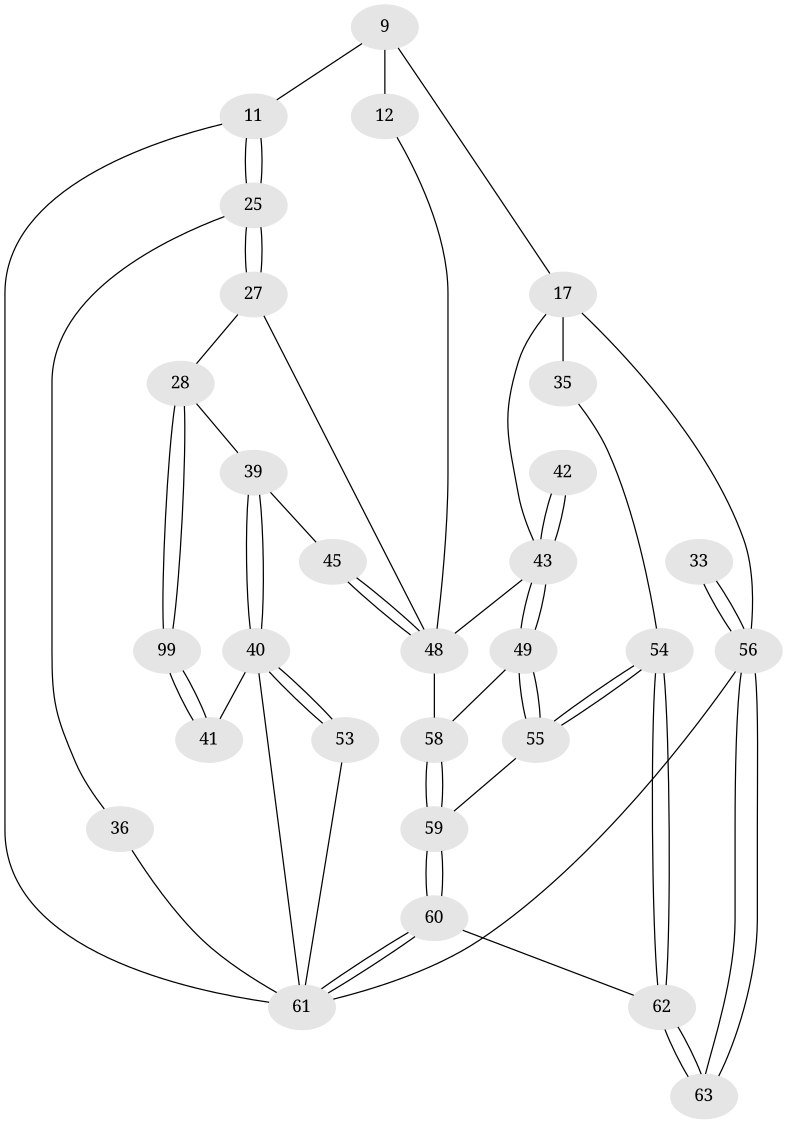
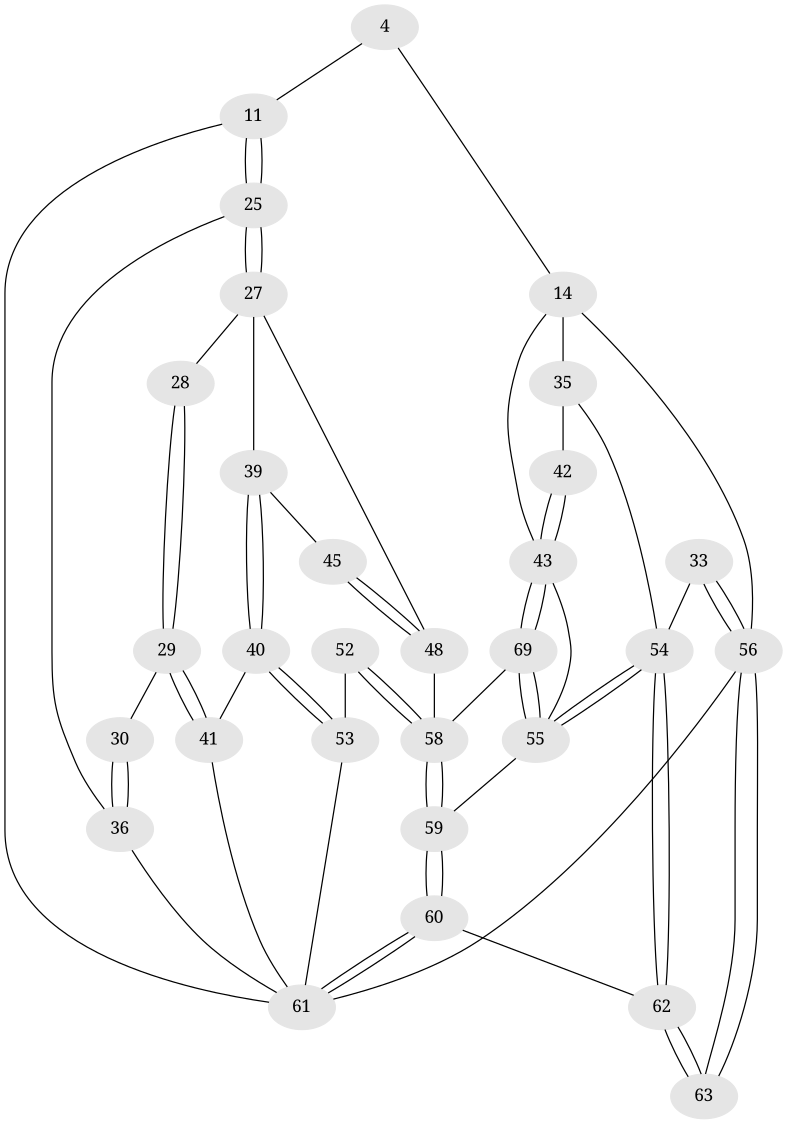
node "9": label "9" -> "4"
node "12": removed
node "17": label "17" -> "14"
edge "28" -- "39": now "27" -- "39"
edge "35" -- "42": added
edge "33" -- "54": added
edge "43" -- "48": now "43" -- "55"
node "99": label "99" -> "29"
node "52": added
node "49": label "49" -> "69"
node "30": added
edge "40" -- "61": now "41" -- "61"
